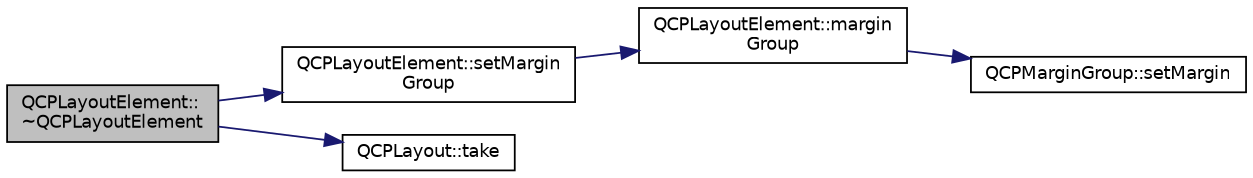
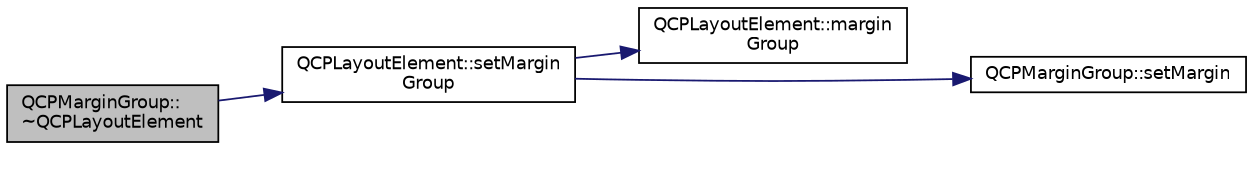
edge "QCPLayoutElement::margin Group" -> "QCPMarginGroup::setMargin": now "QCPLayoutElement::setMargin Group" -> "QCPMarginGroup::setMargin"
node "QCPLayoutElement:: ~QCPLayoutElement": label "QCPLayoutElement:: ~QCPLayoutElement" -> "QCPMarginGroup:: ~QCPLayoutElement"
node "QCPLayout::take": removed
